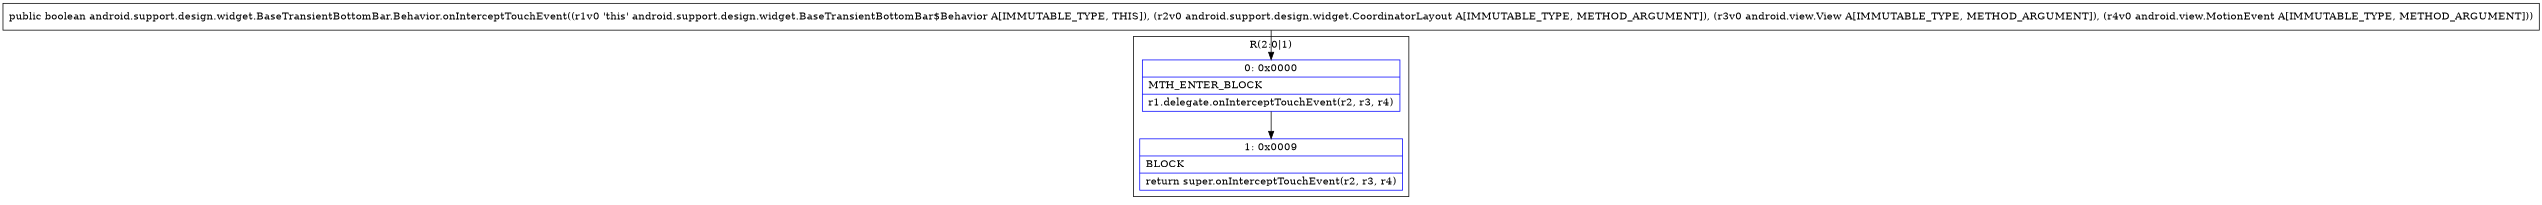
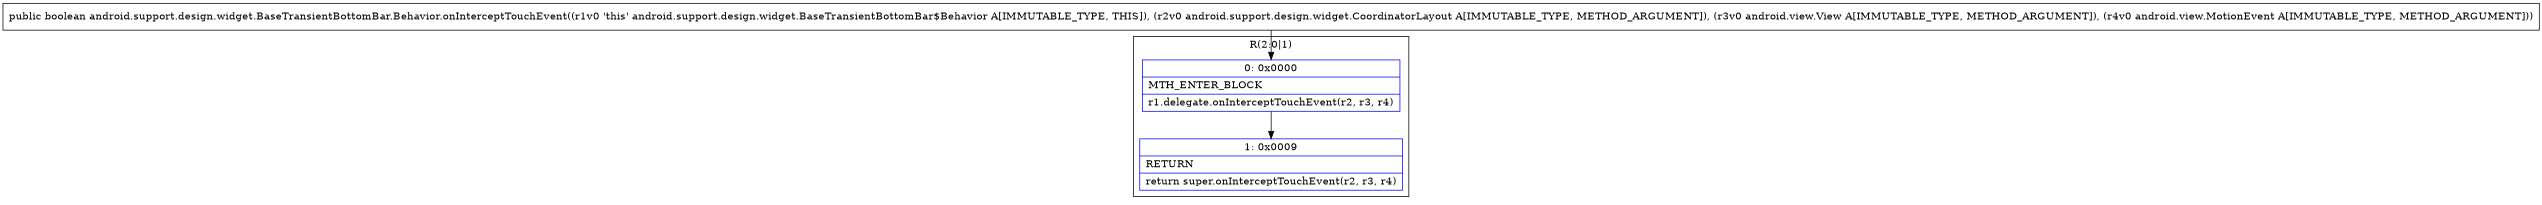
node "1: 0x0009": text "BLOCK" -> "RETURN"
